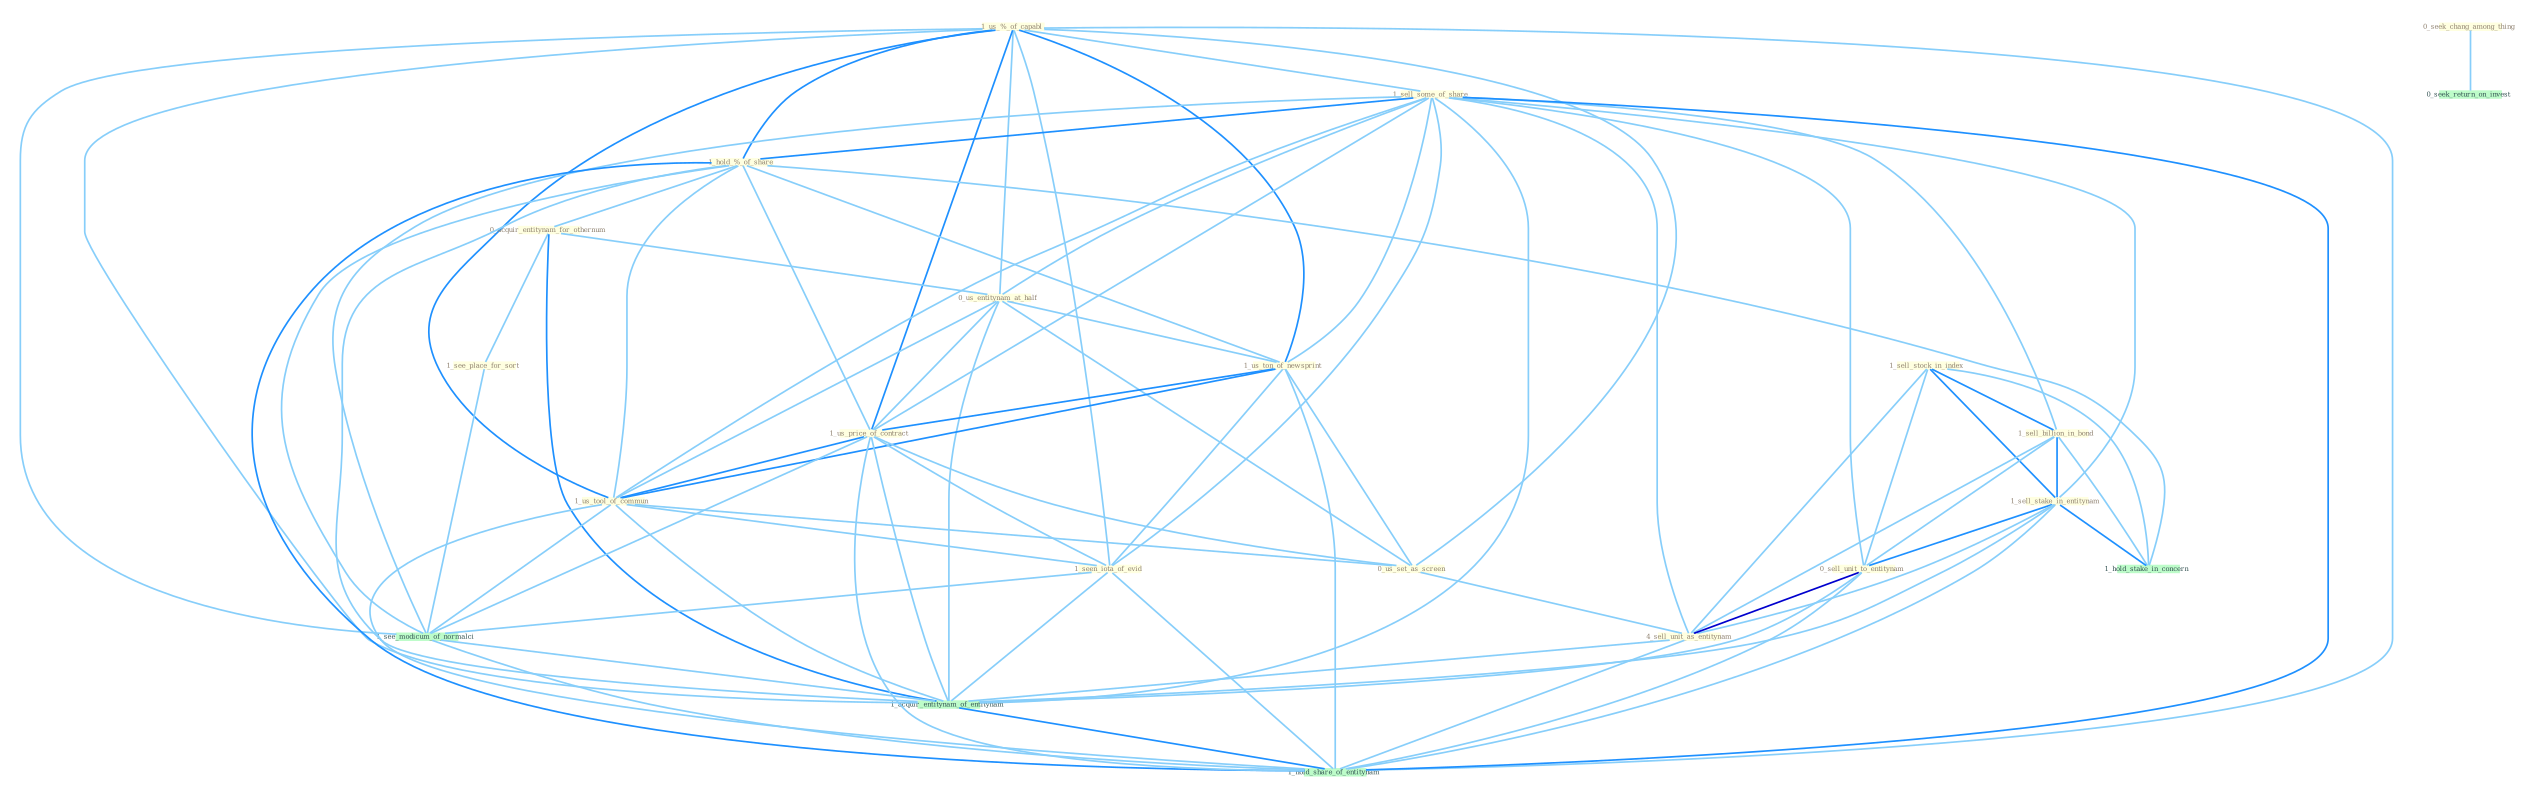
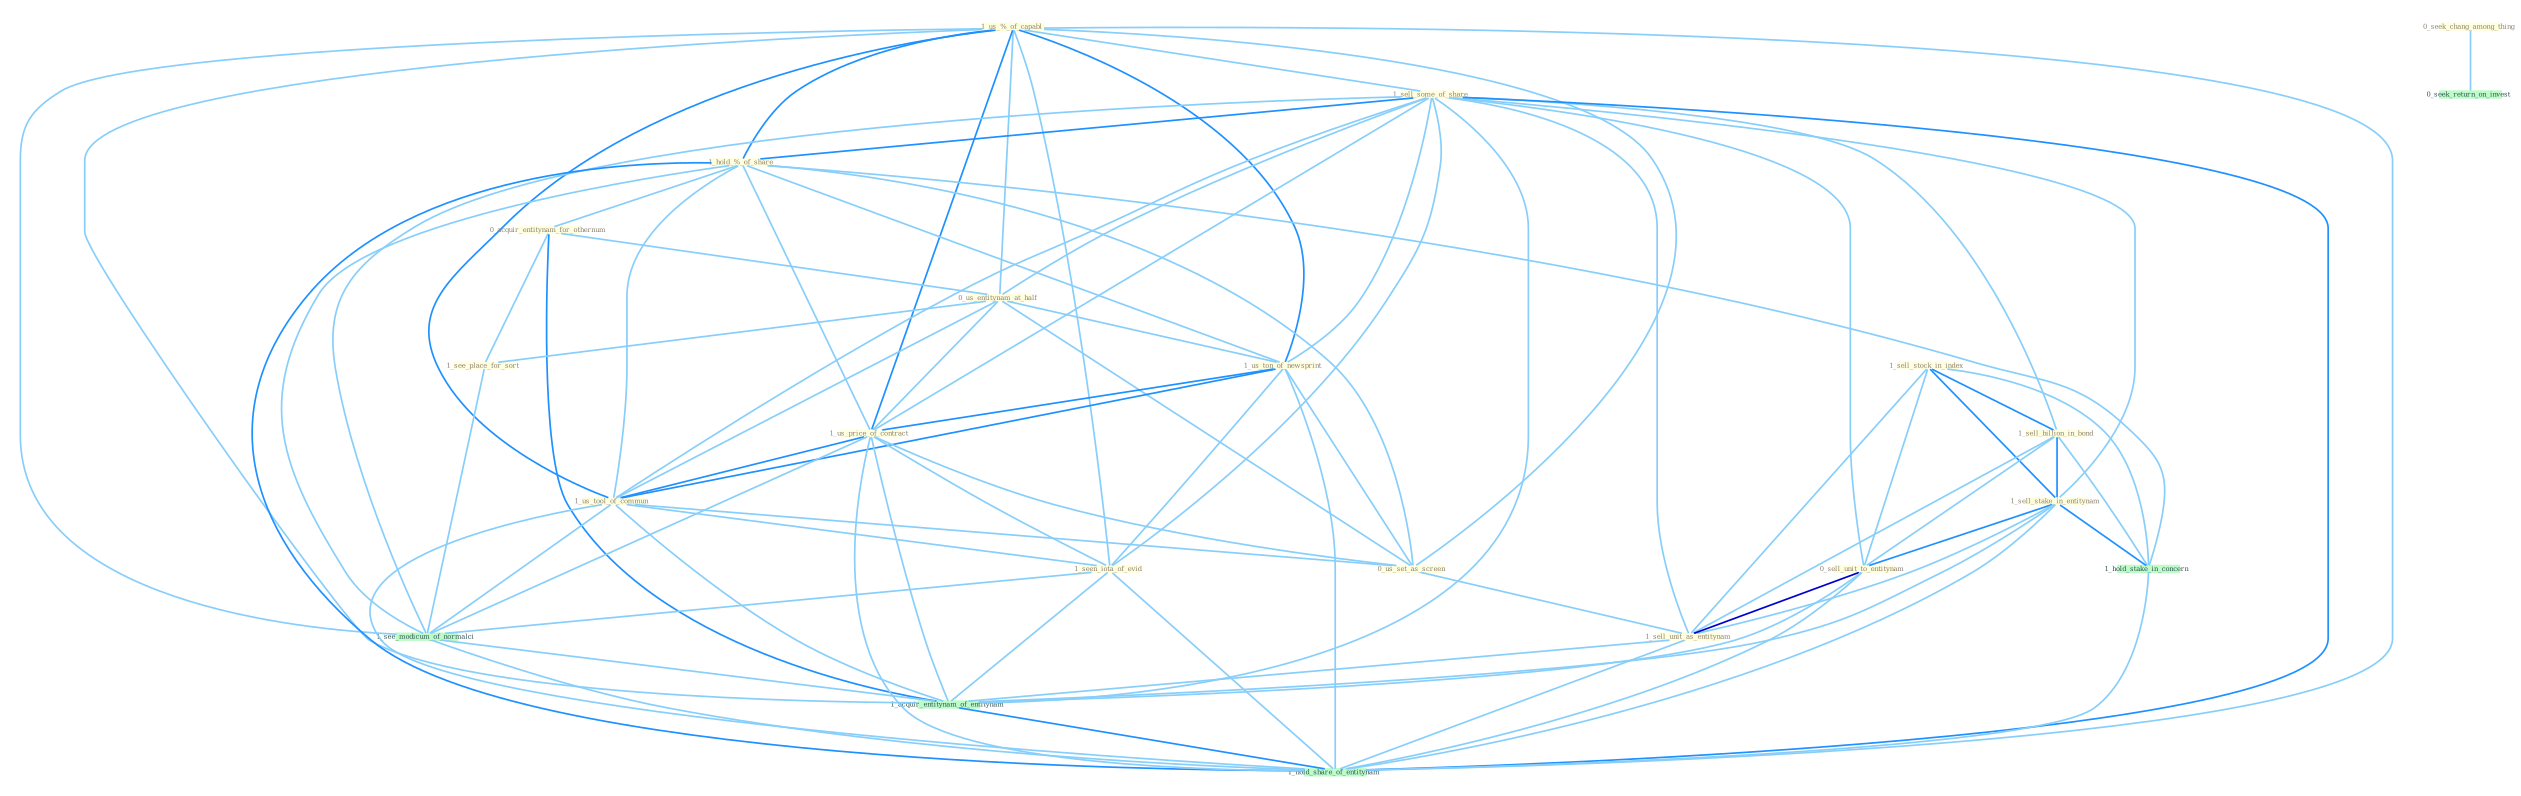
edge "0_us_entitynam_at_half" -- "1_acquir_entitynam_of_entitynam": now "0_us_entitynam_at_half" -- "1_see_place_for_sort"
edge "1_hold_%_of_share" -- "1_acquir_entitynam_of_entitynam": now "1_hold_%_of_share" -- "0_us_set_as_screen"
node "4_sell_unit_as_entitynam": label "4_sell_unit_as_entitynam" -> "1_sell_unit_as_entitynam"
edge "1_hold_stake_in_concern" -- "1_hold_share_of_entitynam": added
